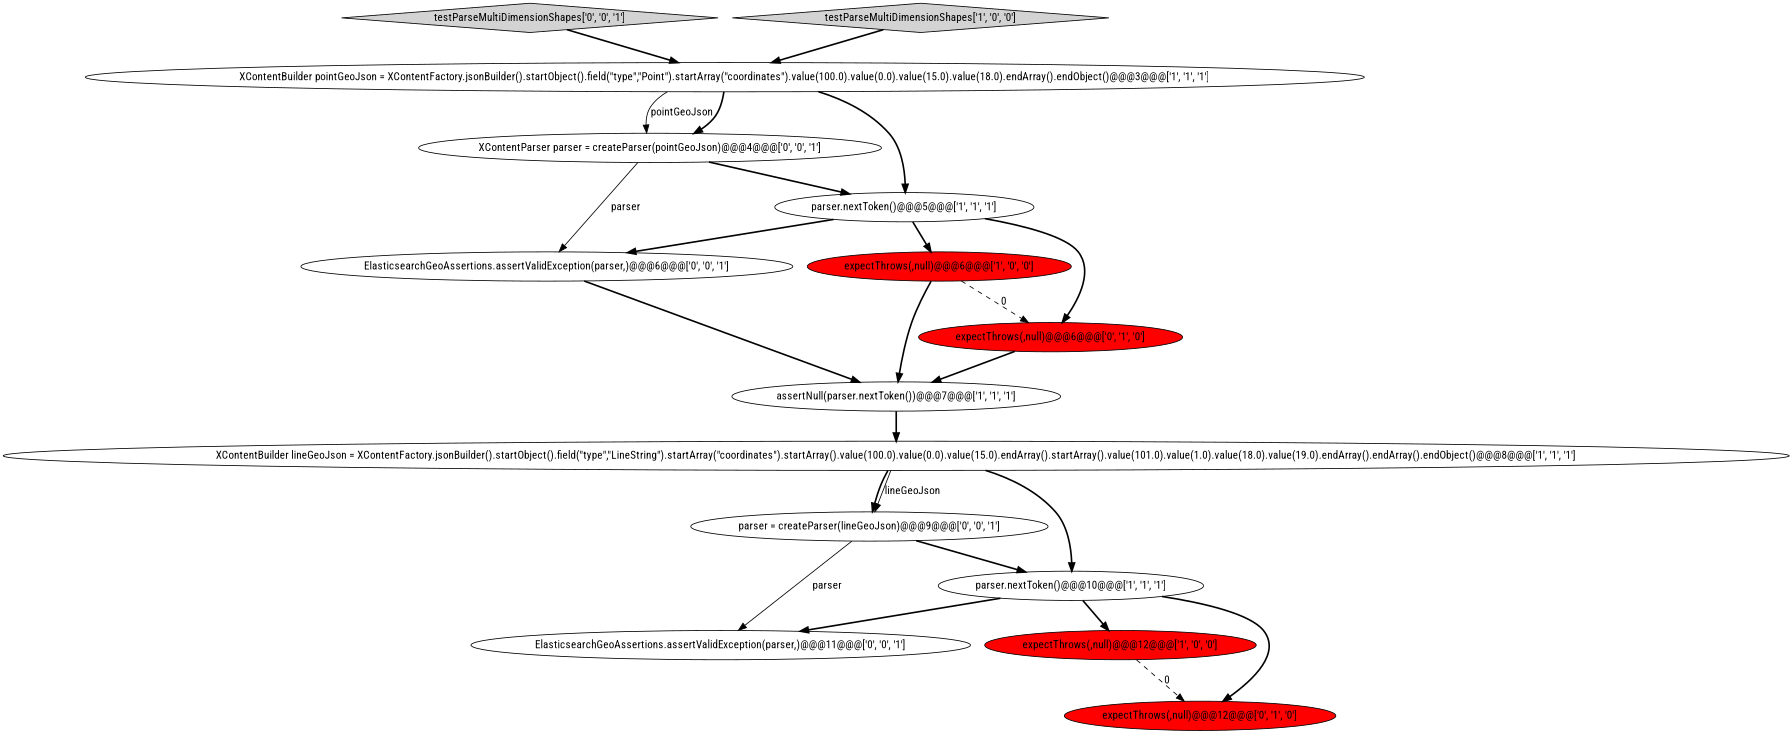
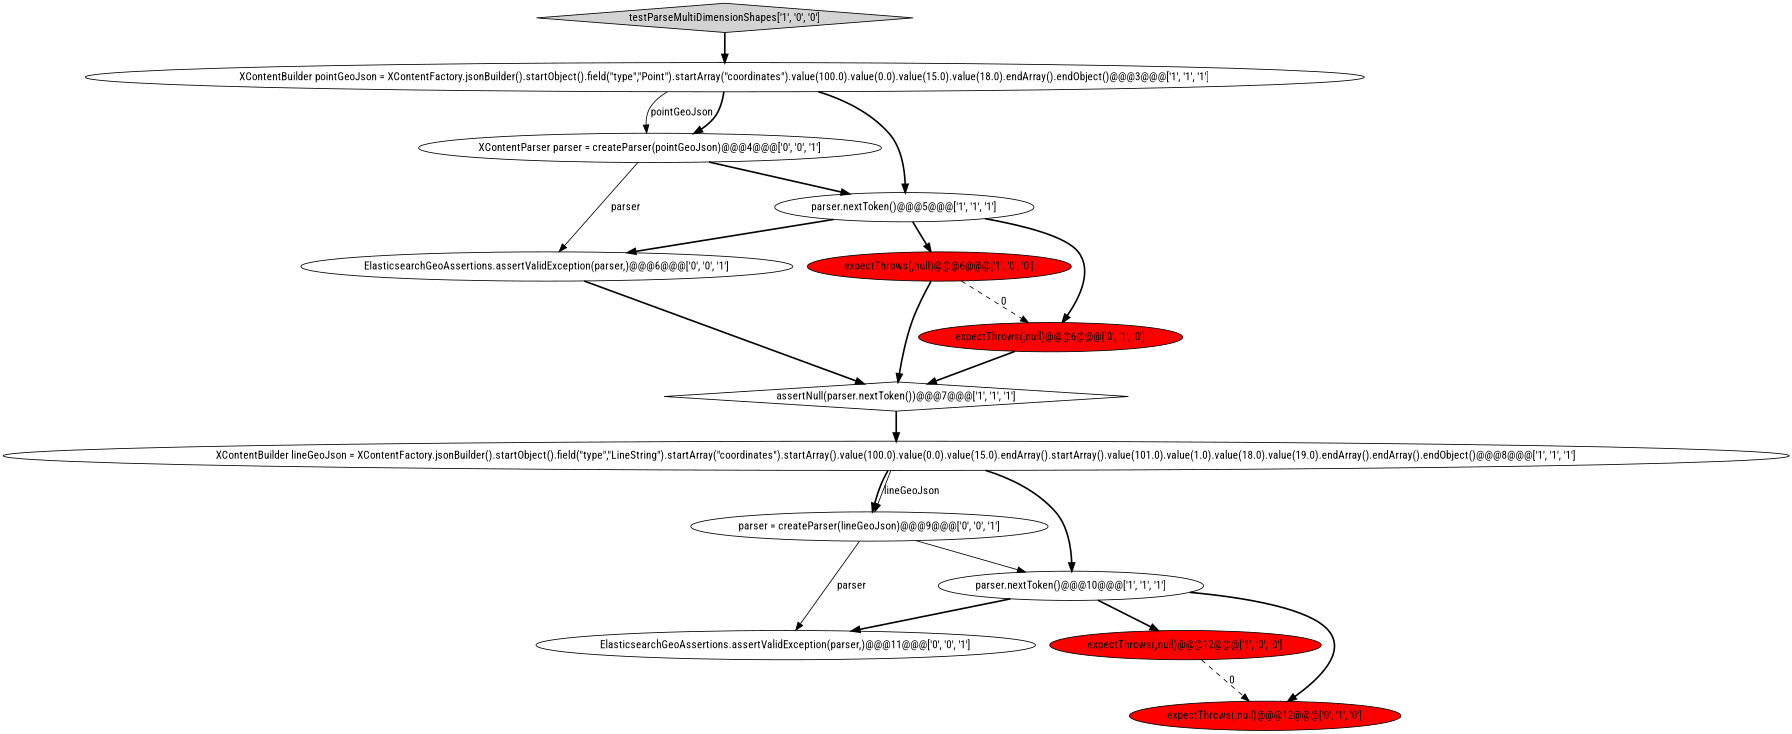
node "testParseMultiDimensionShapes['0', '0', '1']": removed
node "assertNull(parser.nextToken())@@@7@@@['1', '1', '1']": shape ellipse -> diamond
edge "parser = createParser(lineGeoJson)@@@9@@@['0', '0', '1']" -> "parser.nextToken()@@@10@@@['1', '1', '1']": style bold -> solid
